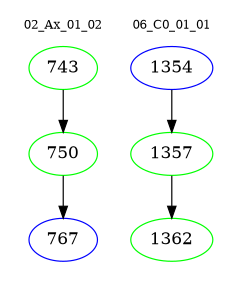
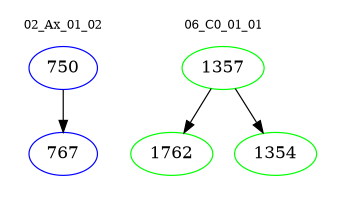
node "743": removed
node "1354": color blue -> green
edge "1354" -> "1357": reversed
node "750": color green -> blue
node "1362": label "1362" -> "1762"
